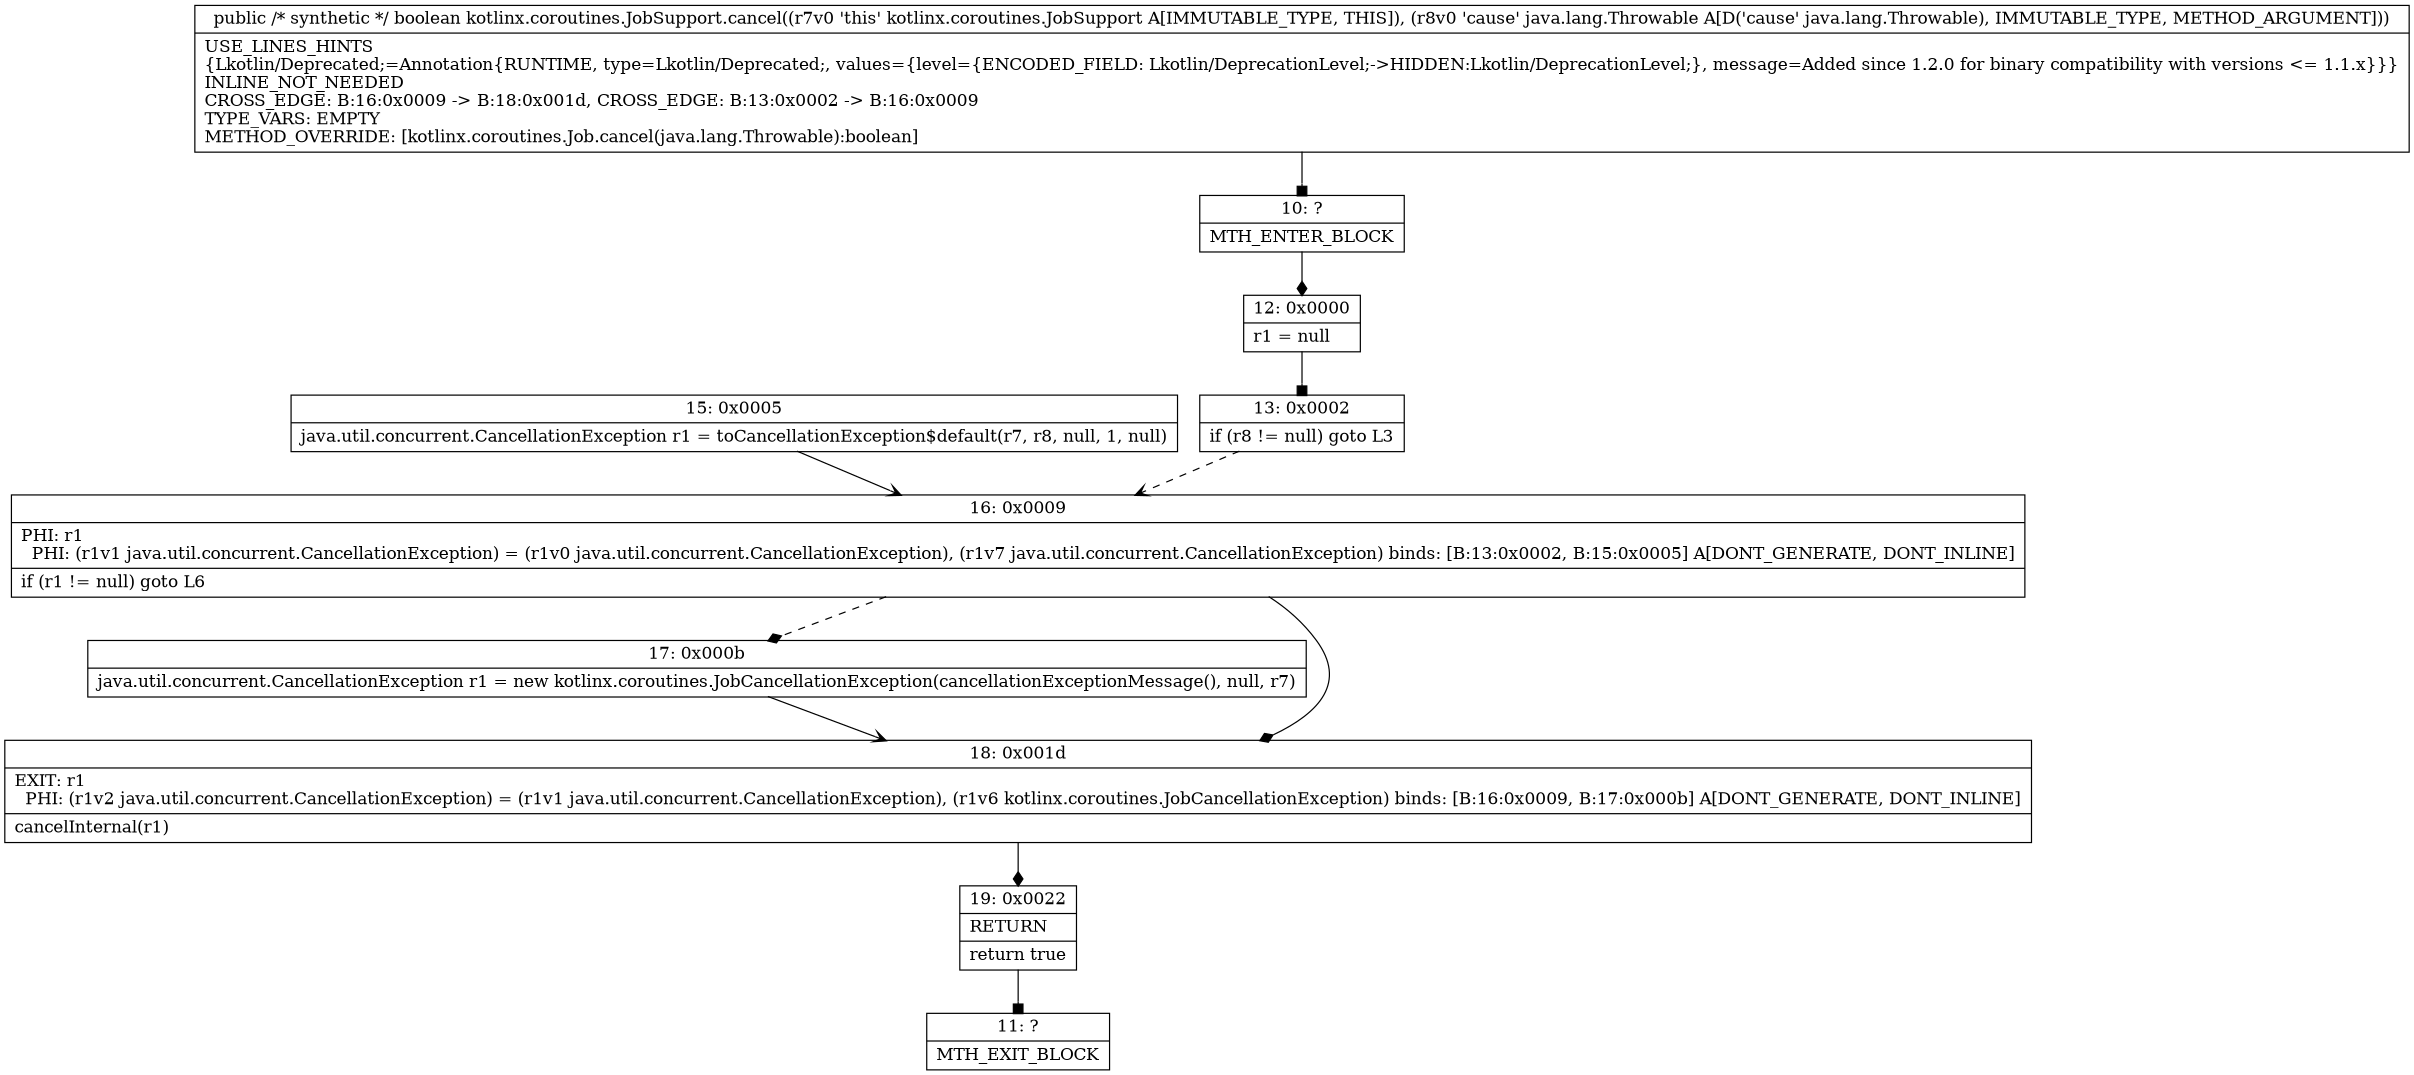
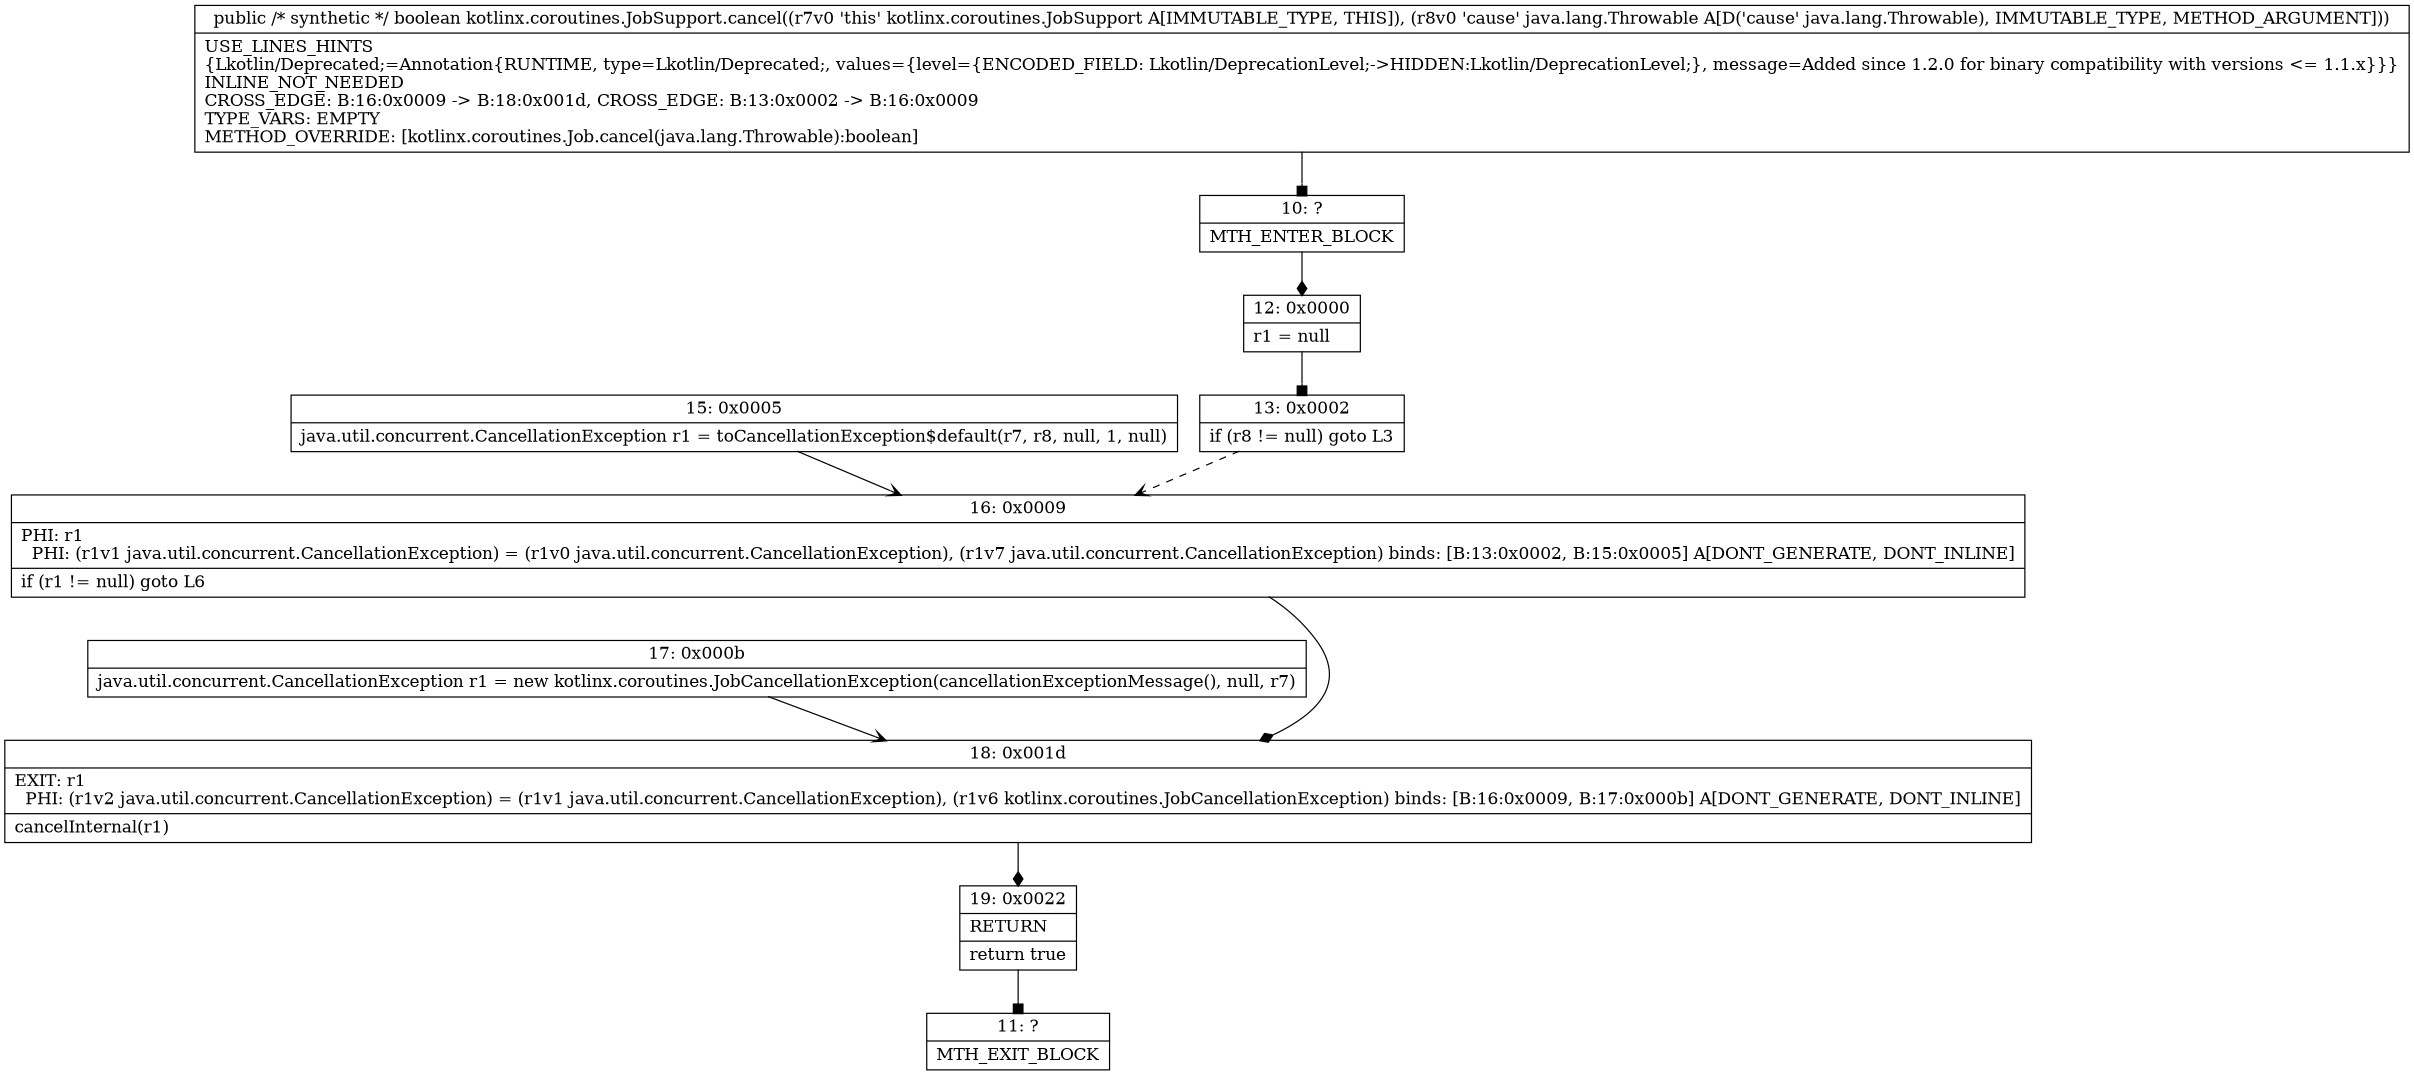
edge "16: 0x0009" -> "17: 0x000b": removed
